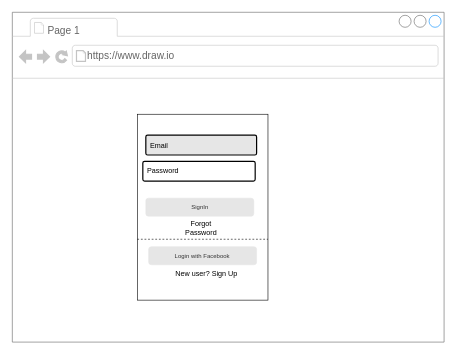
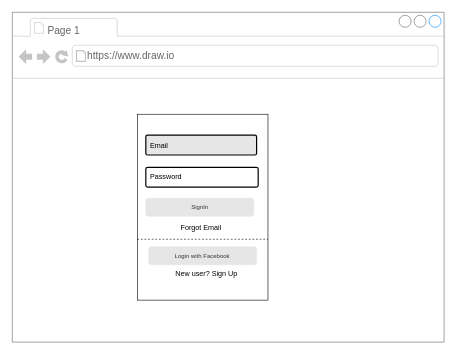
node "Password": moved (199, 171) -> (202, 177)
node "Forgot Password": label "Forgot Password" -> "Forgot Email"
